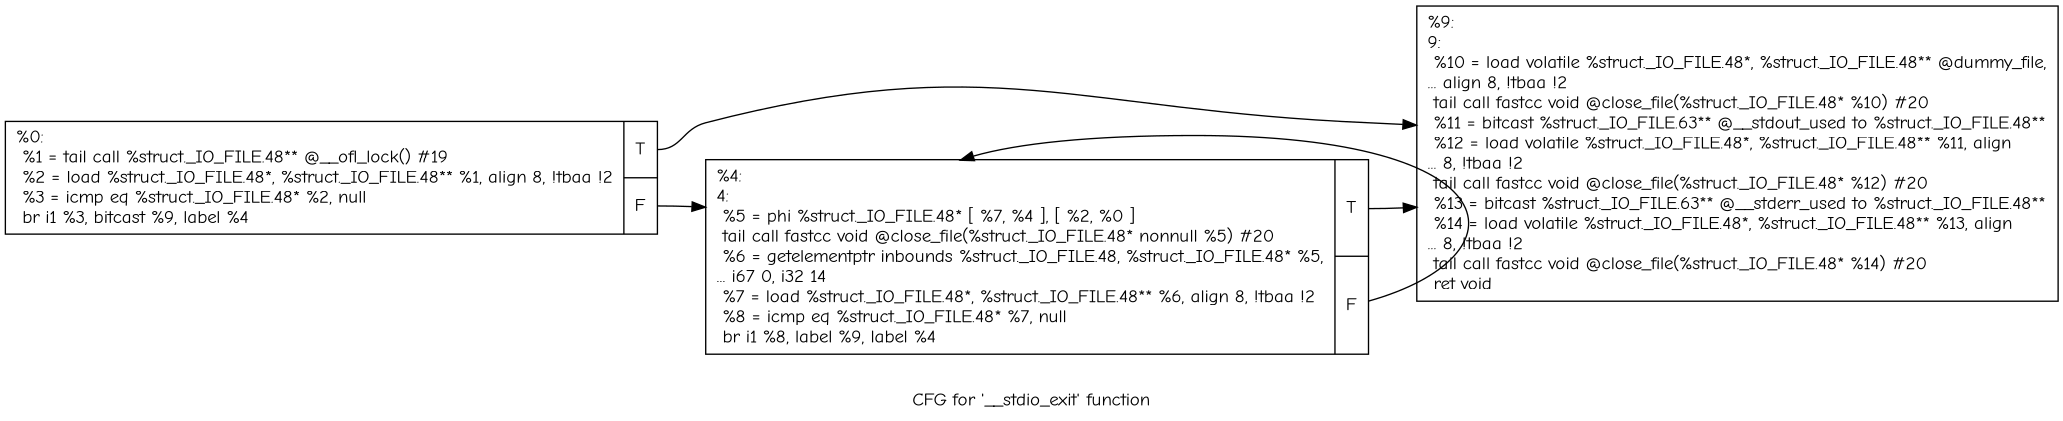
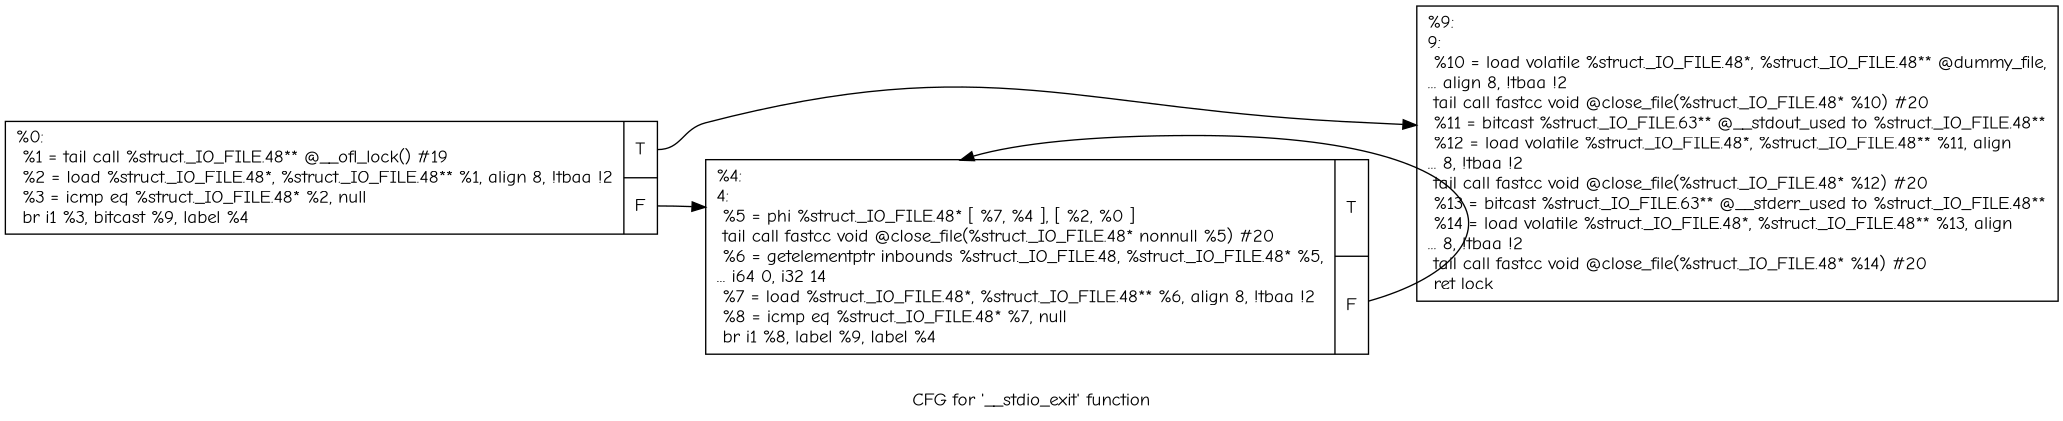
edge "%4:" -> "%9:": removed
node "%4:": text "... i67 0, i32 14" -> "... i64 0, i32 14"
node "%9:": text "ret void" -> "ret lock"
